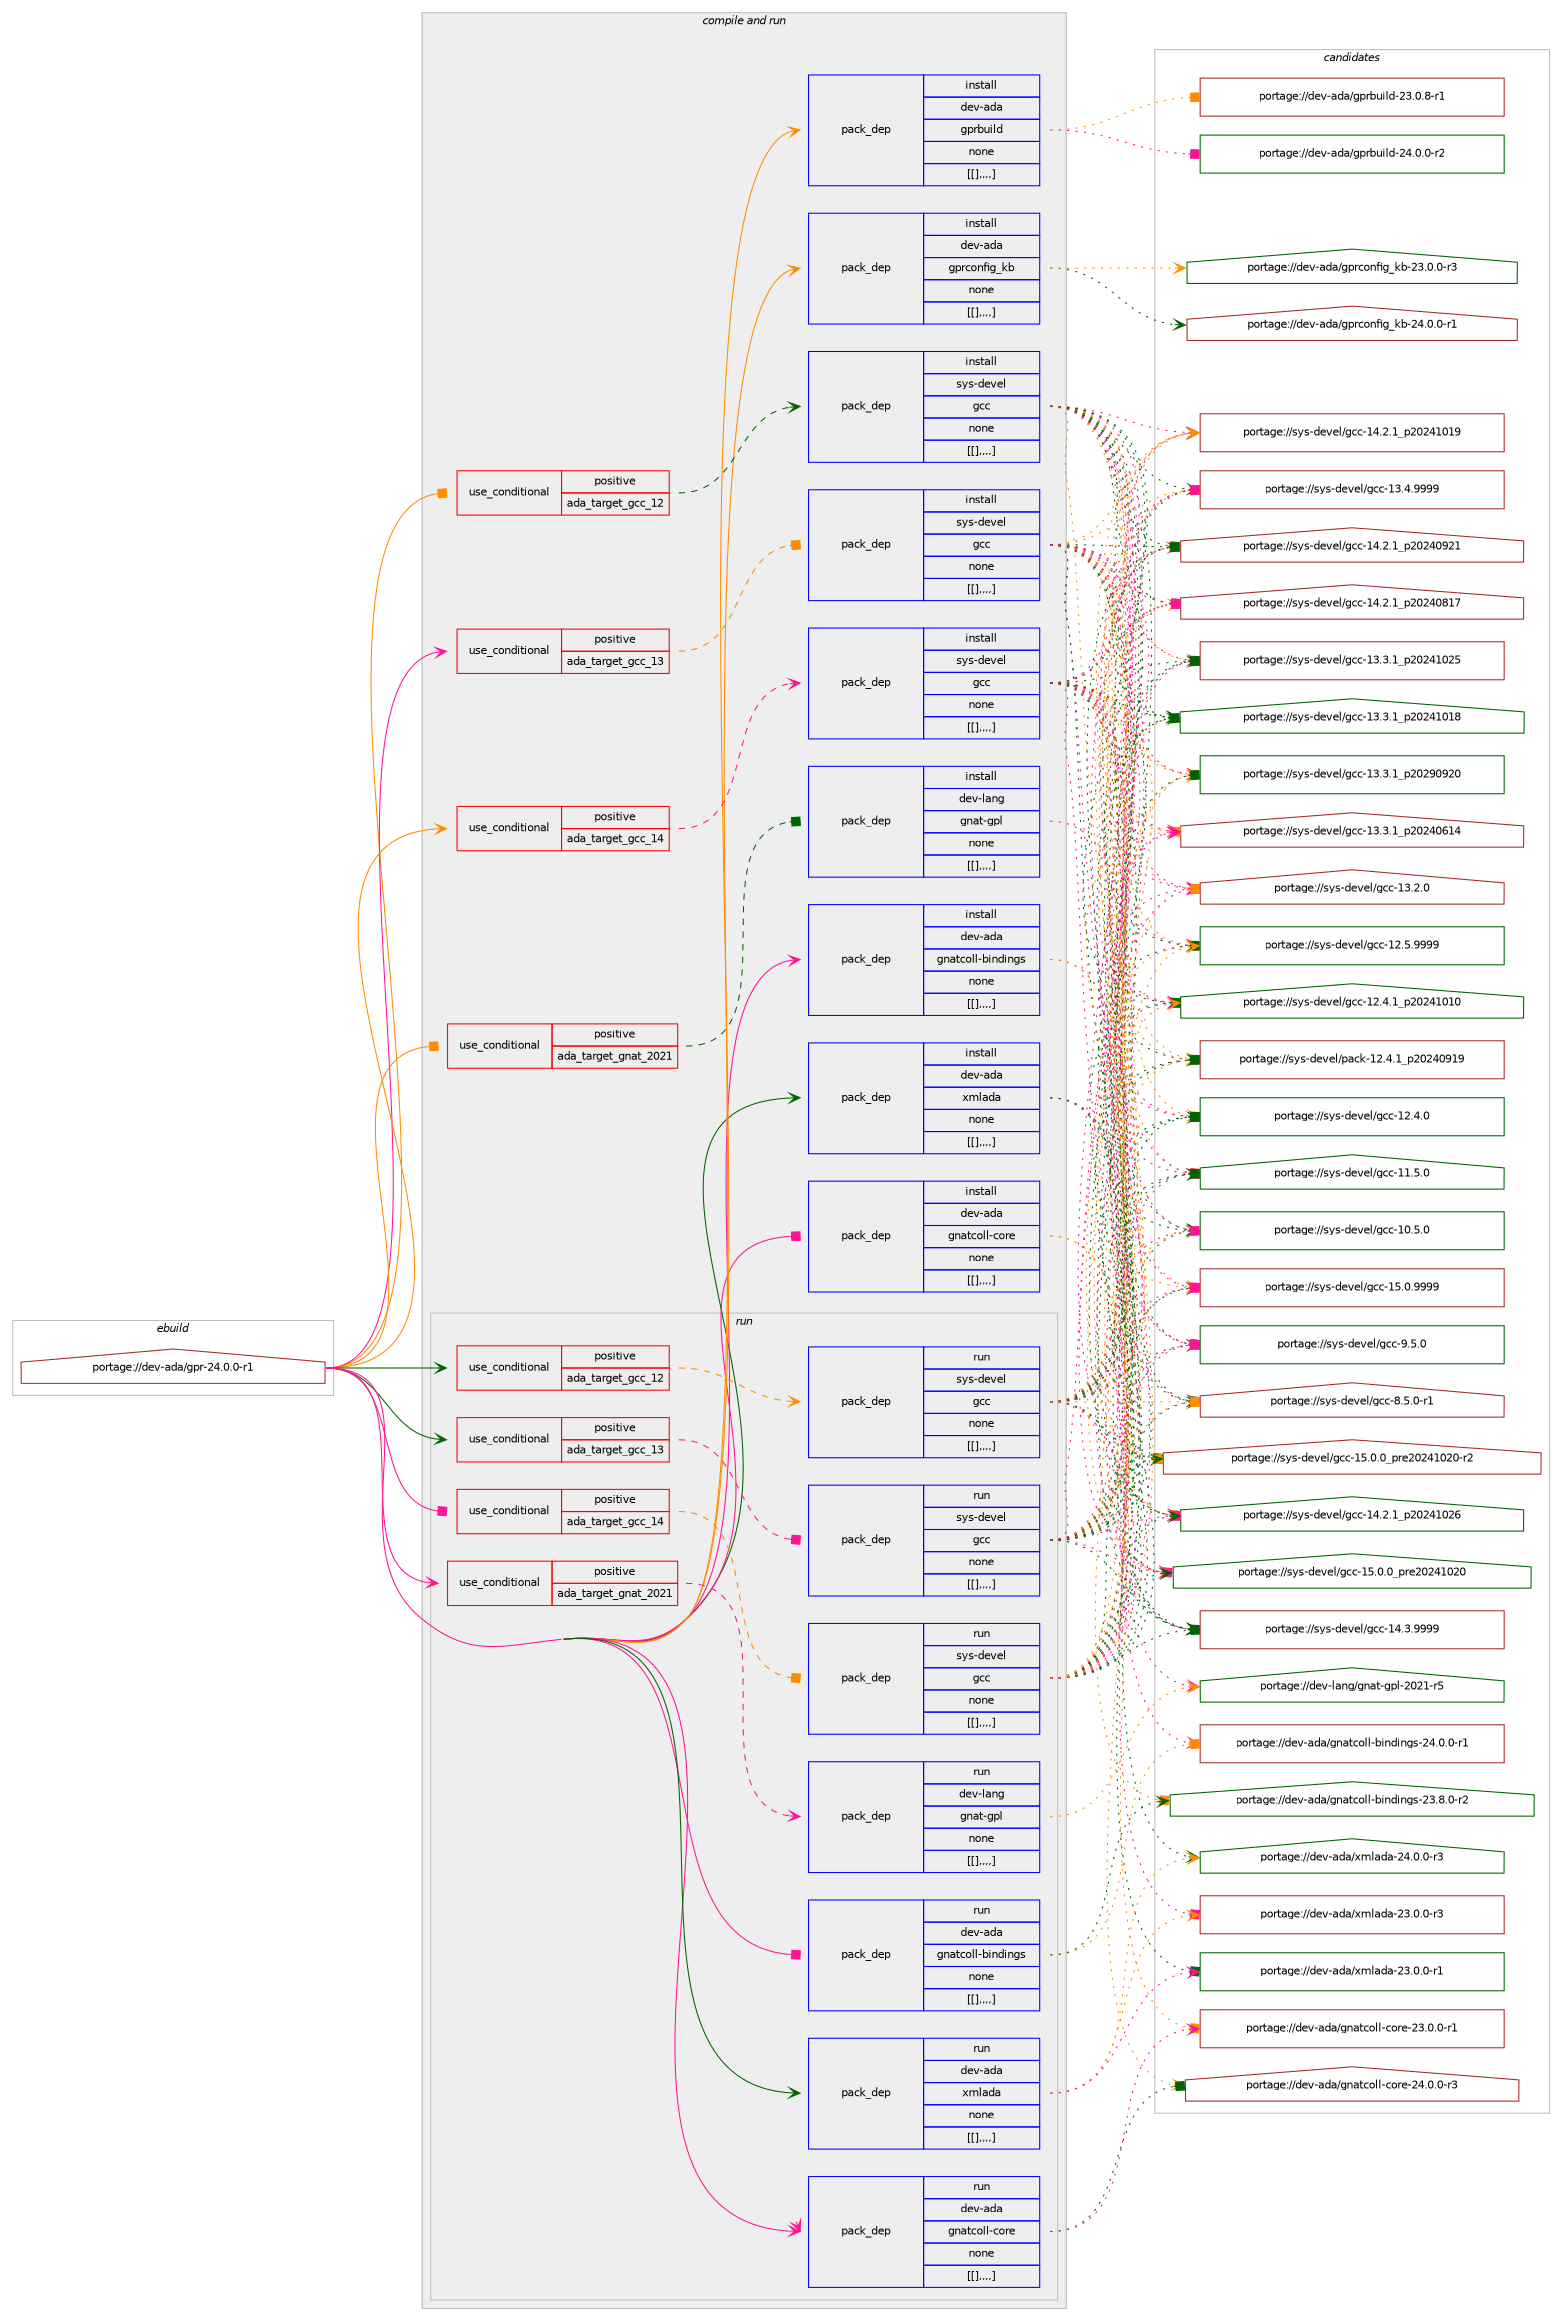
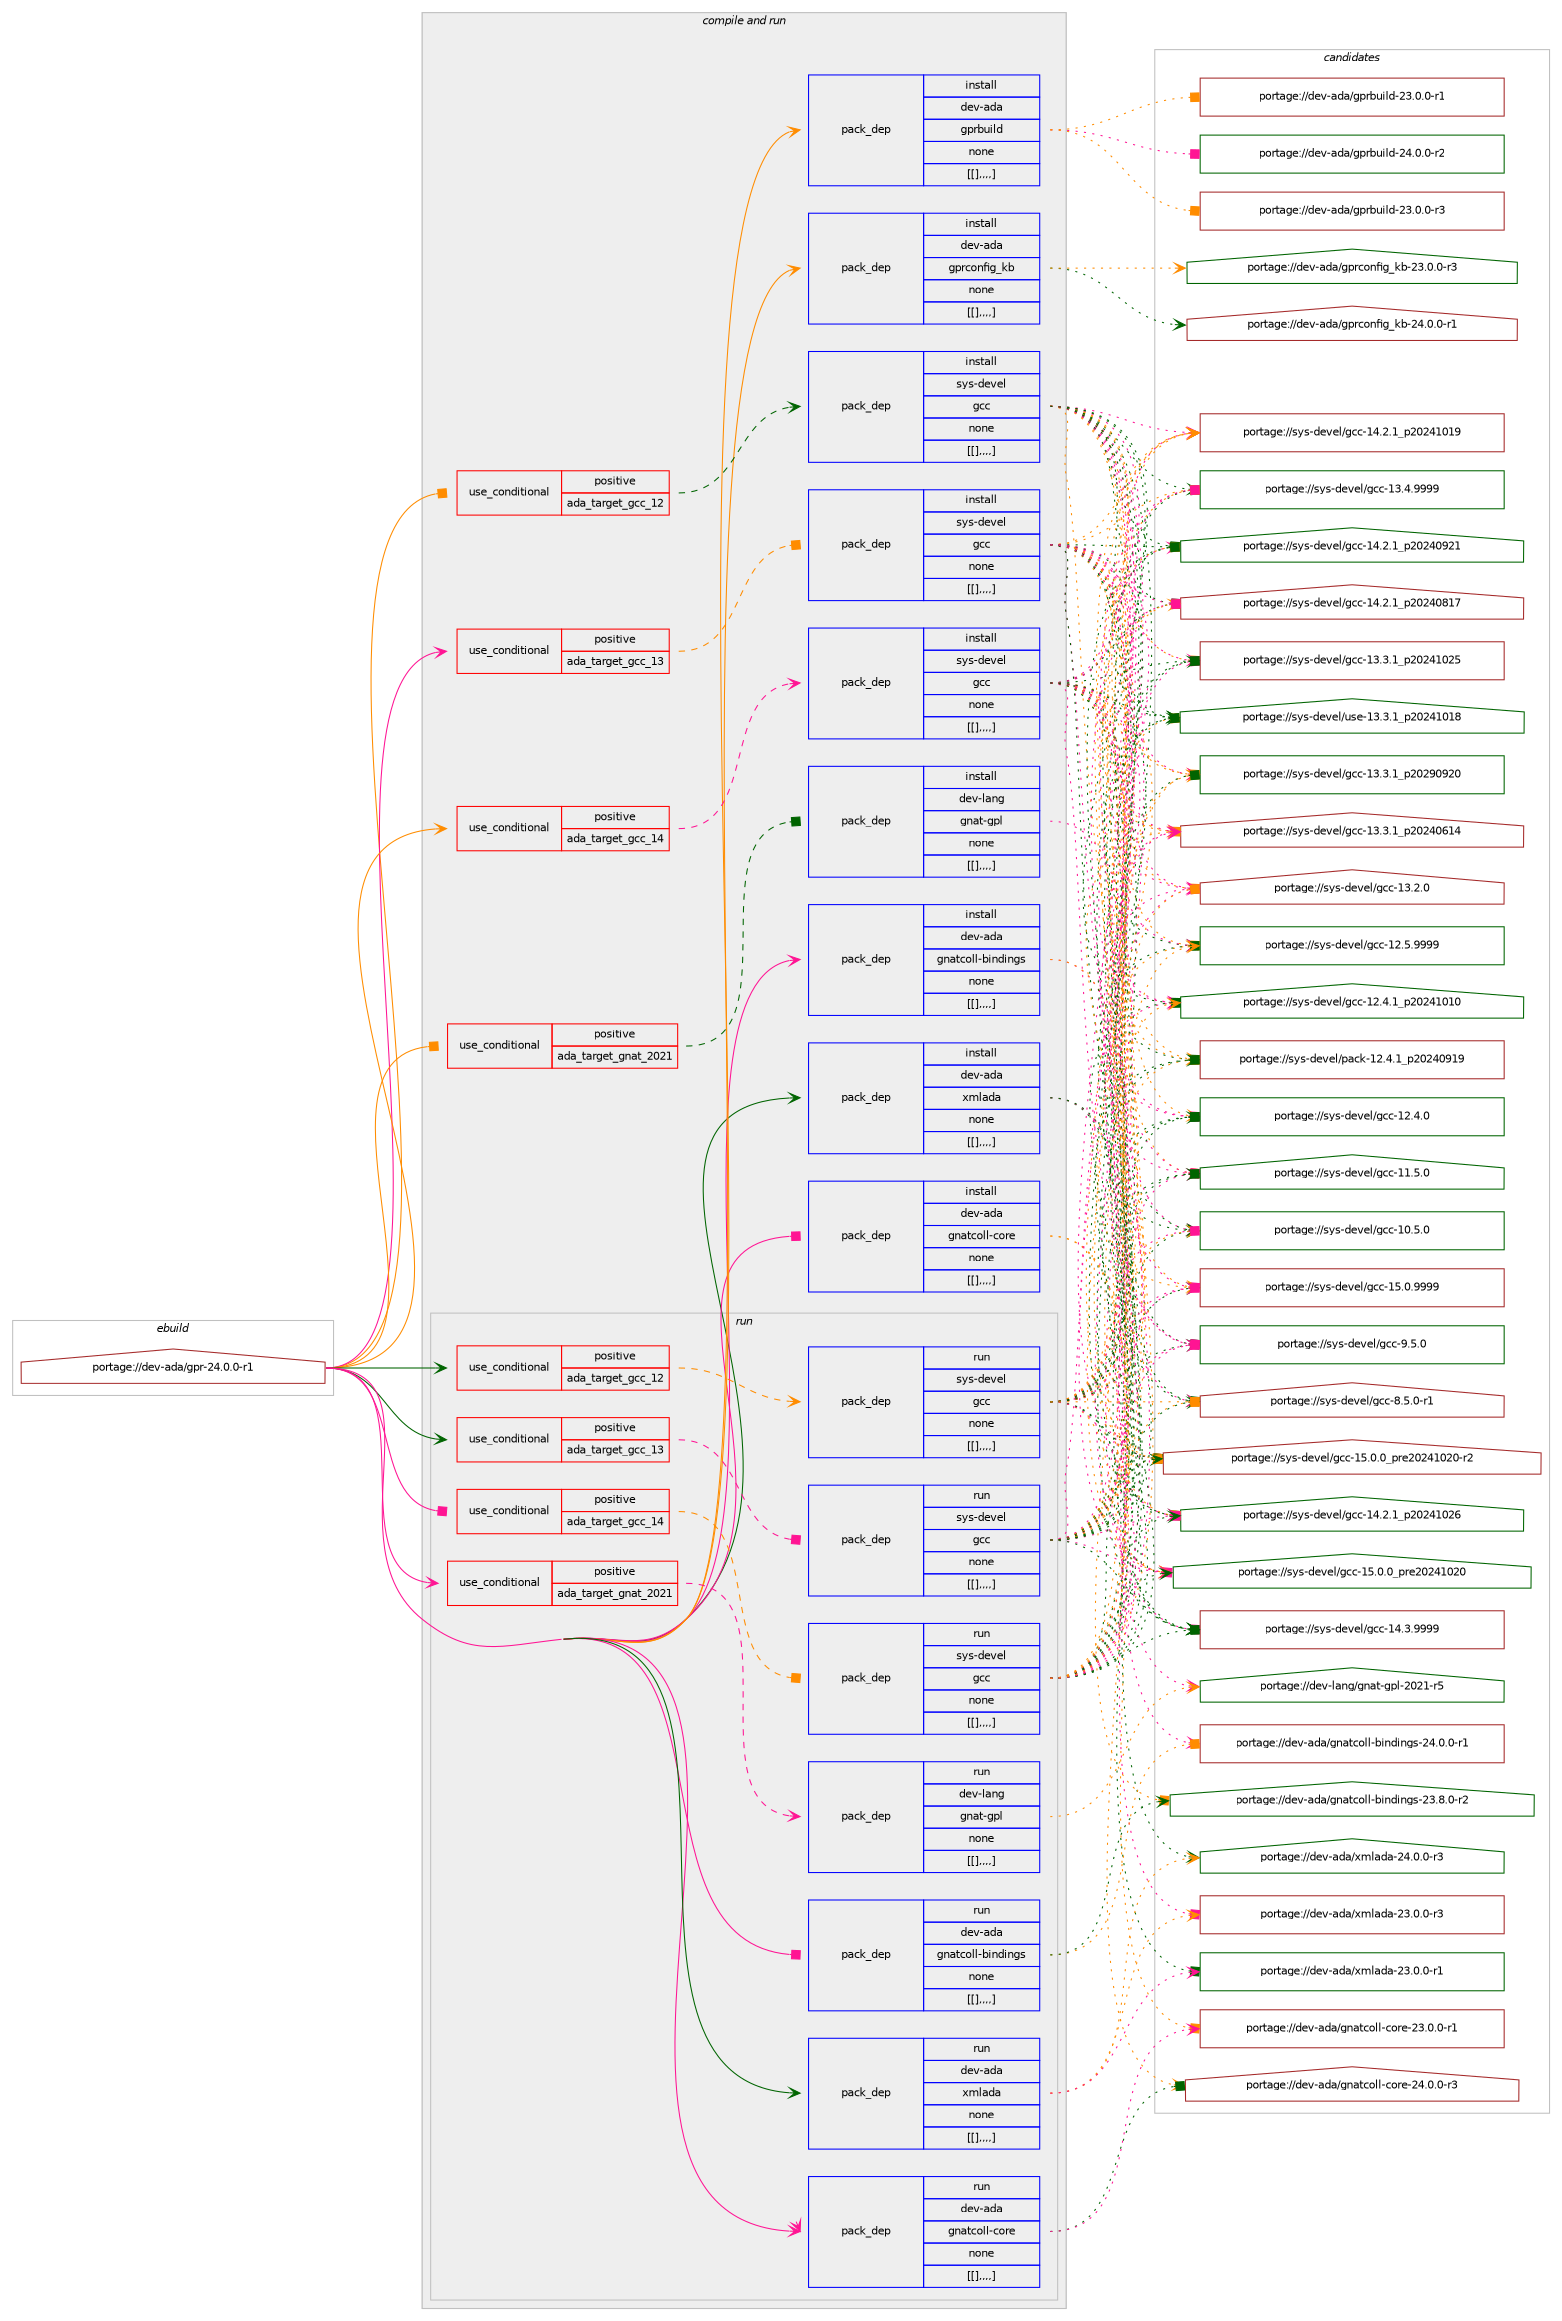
node "portage://dev-ada/gprbuild-23.0.8-r1": label "portage://dev-ada/gprbuild-23.0.8-r1" -> "portage://dev-ada/gprbuild-23.0.0-r1"
node "portage://dev-ada/gprbuild-23.0.0-r3": added
node "portage://sys-devel/gcc-13.4.9999": color brown -> darkgreen
node "portage://sys-devel/gcc-14.2.1_p20240921": color brown -> darkgreen
node "portage://sys-devel/gcc-13.3.1_p20241018": label "portage://sys-devel/gcc-13.3.1_p20241018" -> "portage://sys-devel/use-13.3.1_p20241018"
